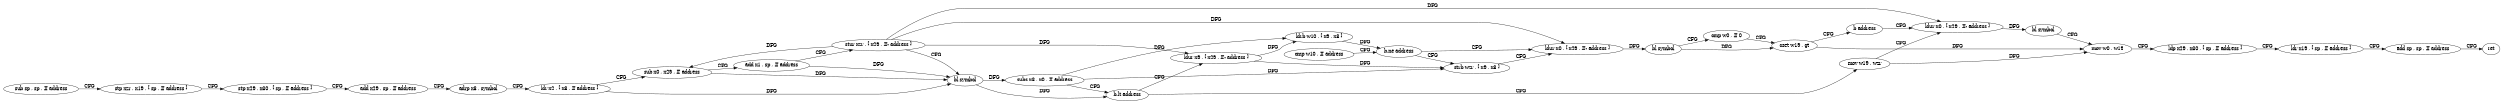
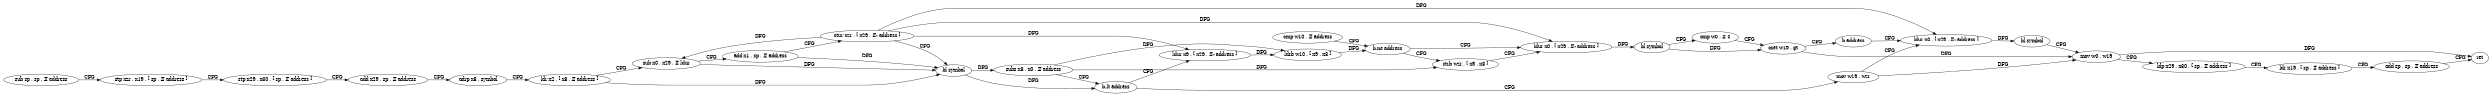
edge "mov w0 , w19" -> "ret": added, label "DFG"
edge "ldur x9 , [ x29 , #- address ]" -> "strb wzr , [ x9 , x8 ]": removed, label "DFG"
node "sub x0 , x29 , # address": label "sub x0 , x29 , # address" -> "sub x0 , x29 , # ldur"
